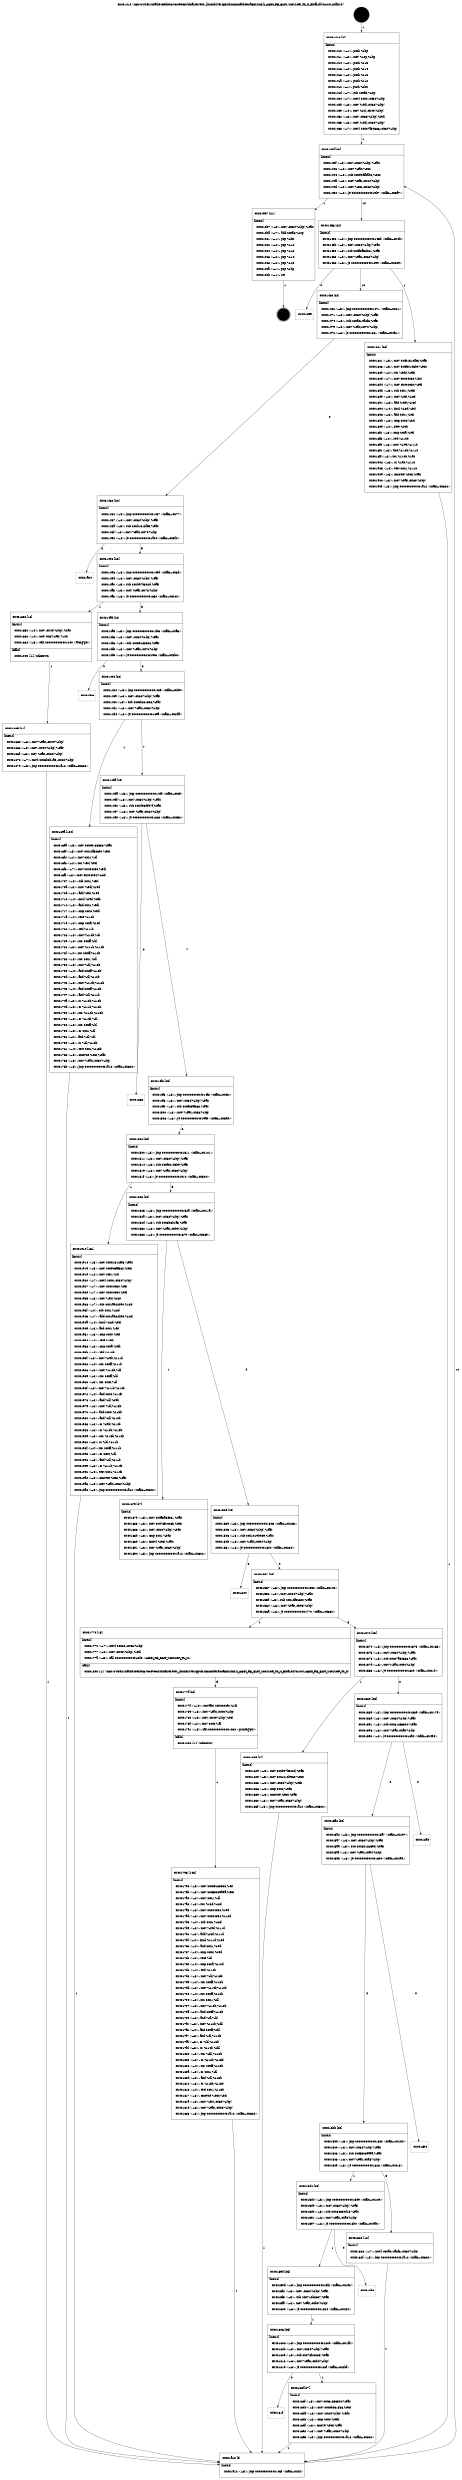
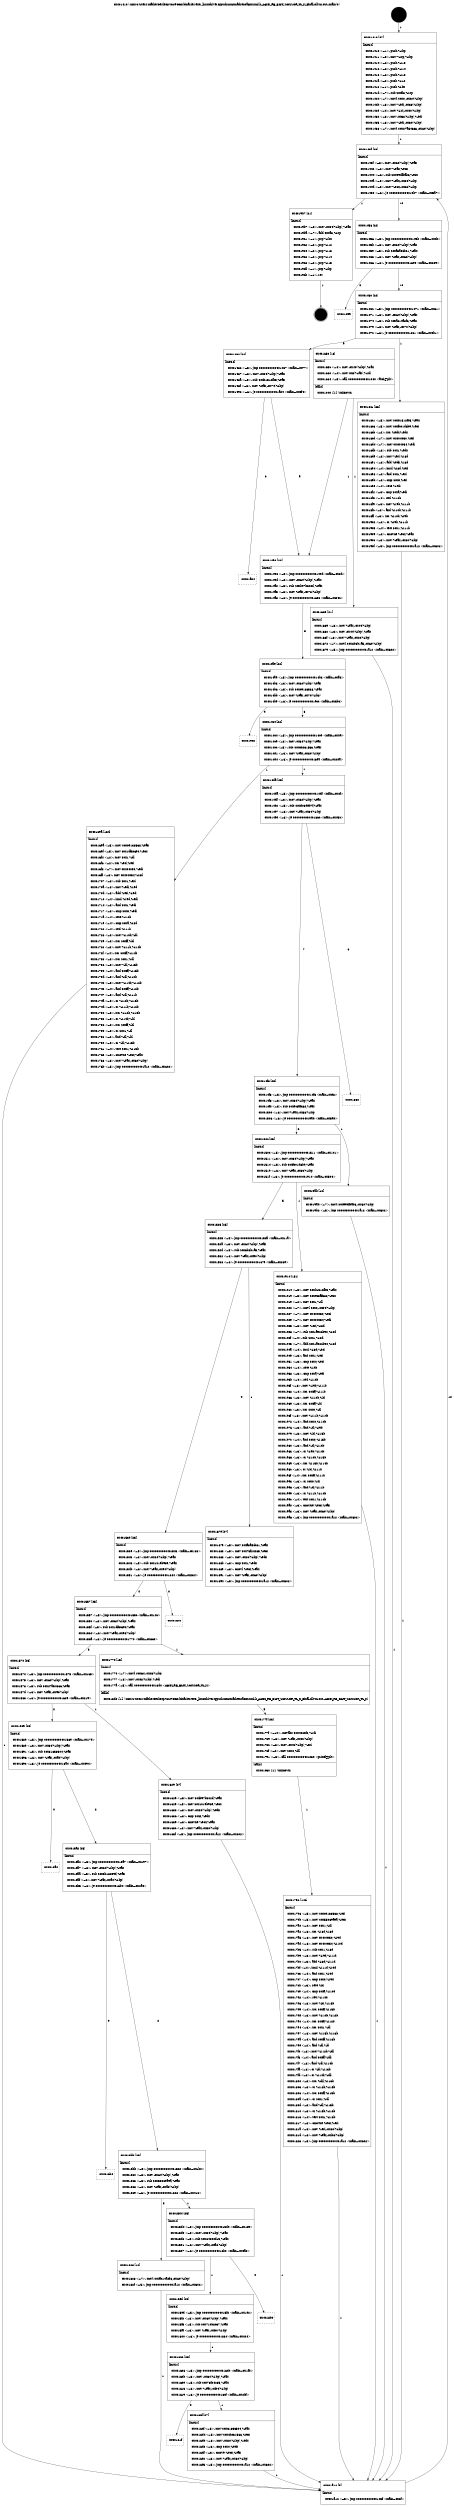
edge "0x401456 [22]" -> "0x4018c1 [83]": now "0x40146c [22]" -> "0x4018c1 [83]"
edge "0x401498 [22]" -> "0x40165c [13]": reversed
node "0x4019ab [12]": added
